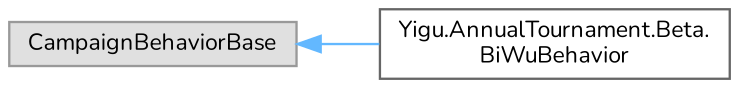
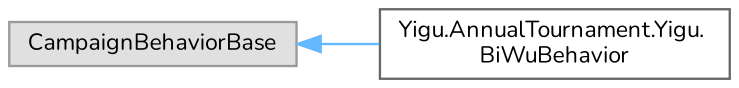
node "Yigu.AnnualTournament.Beta. BiWuBehavior": label "Yigu.AnnualTournament.Beta. BiWuBehavior" -> "Yigu.AnnualTournament.Yigu. BiWuBehavior"
